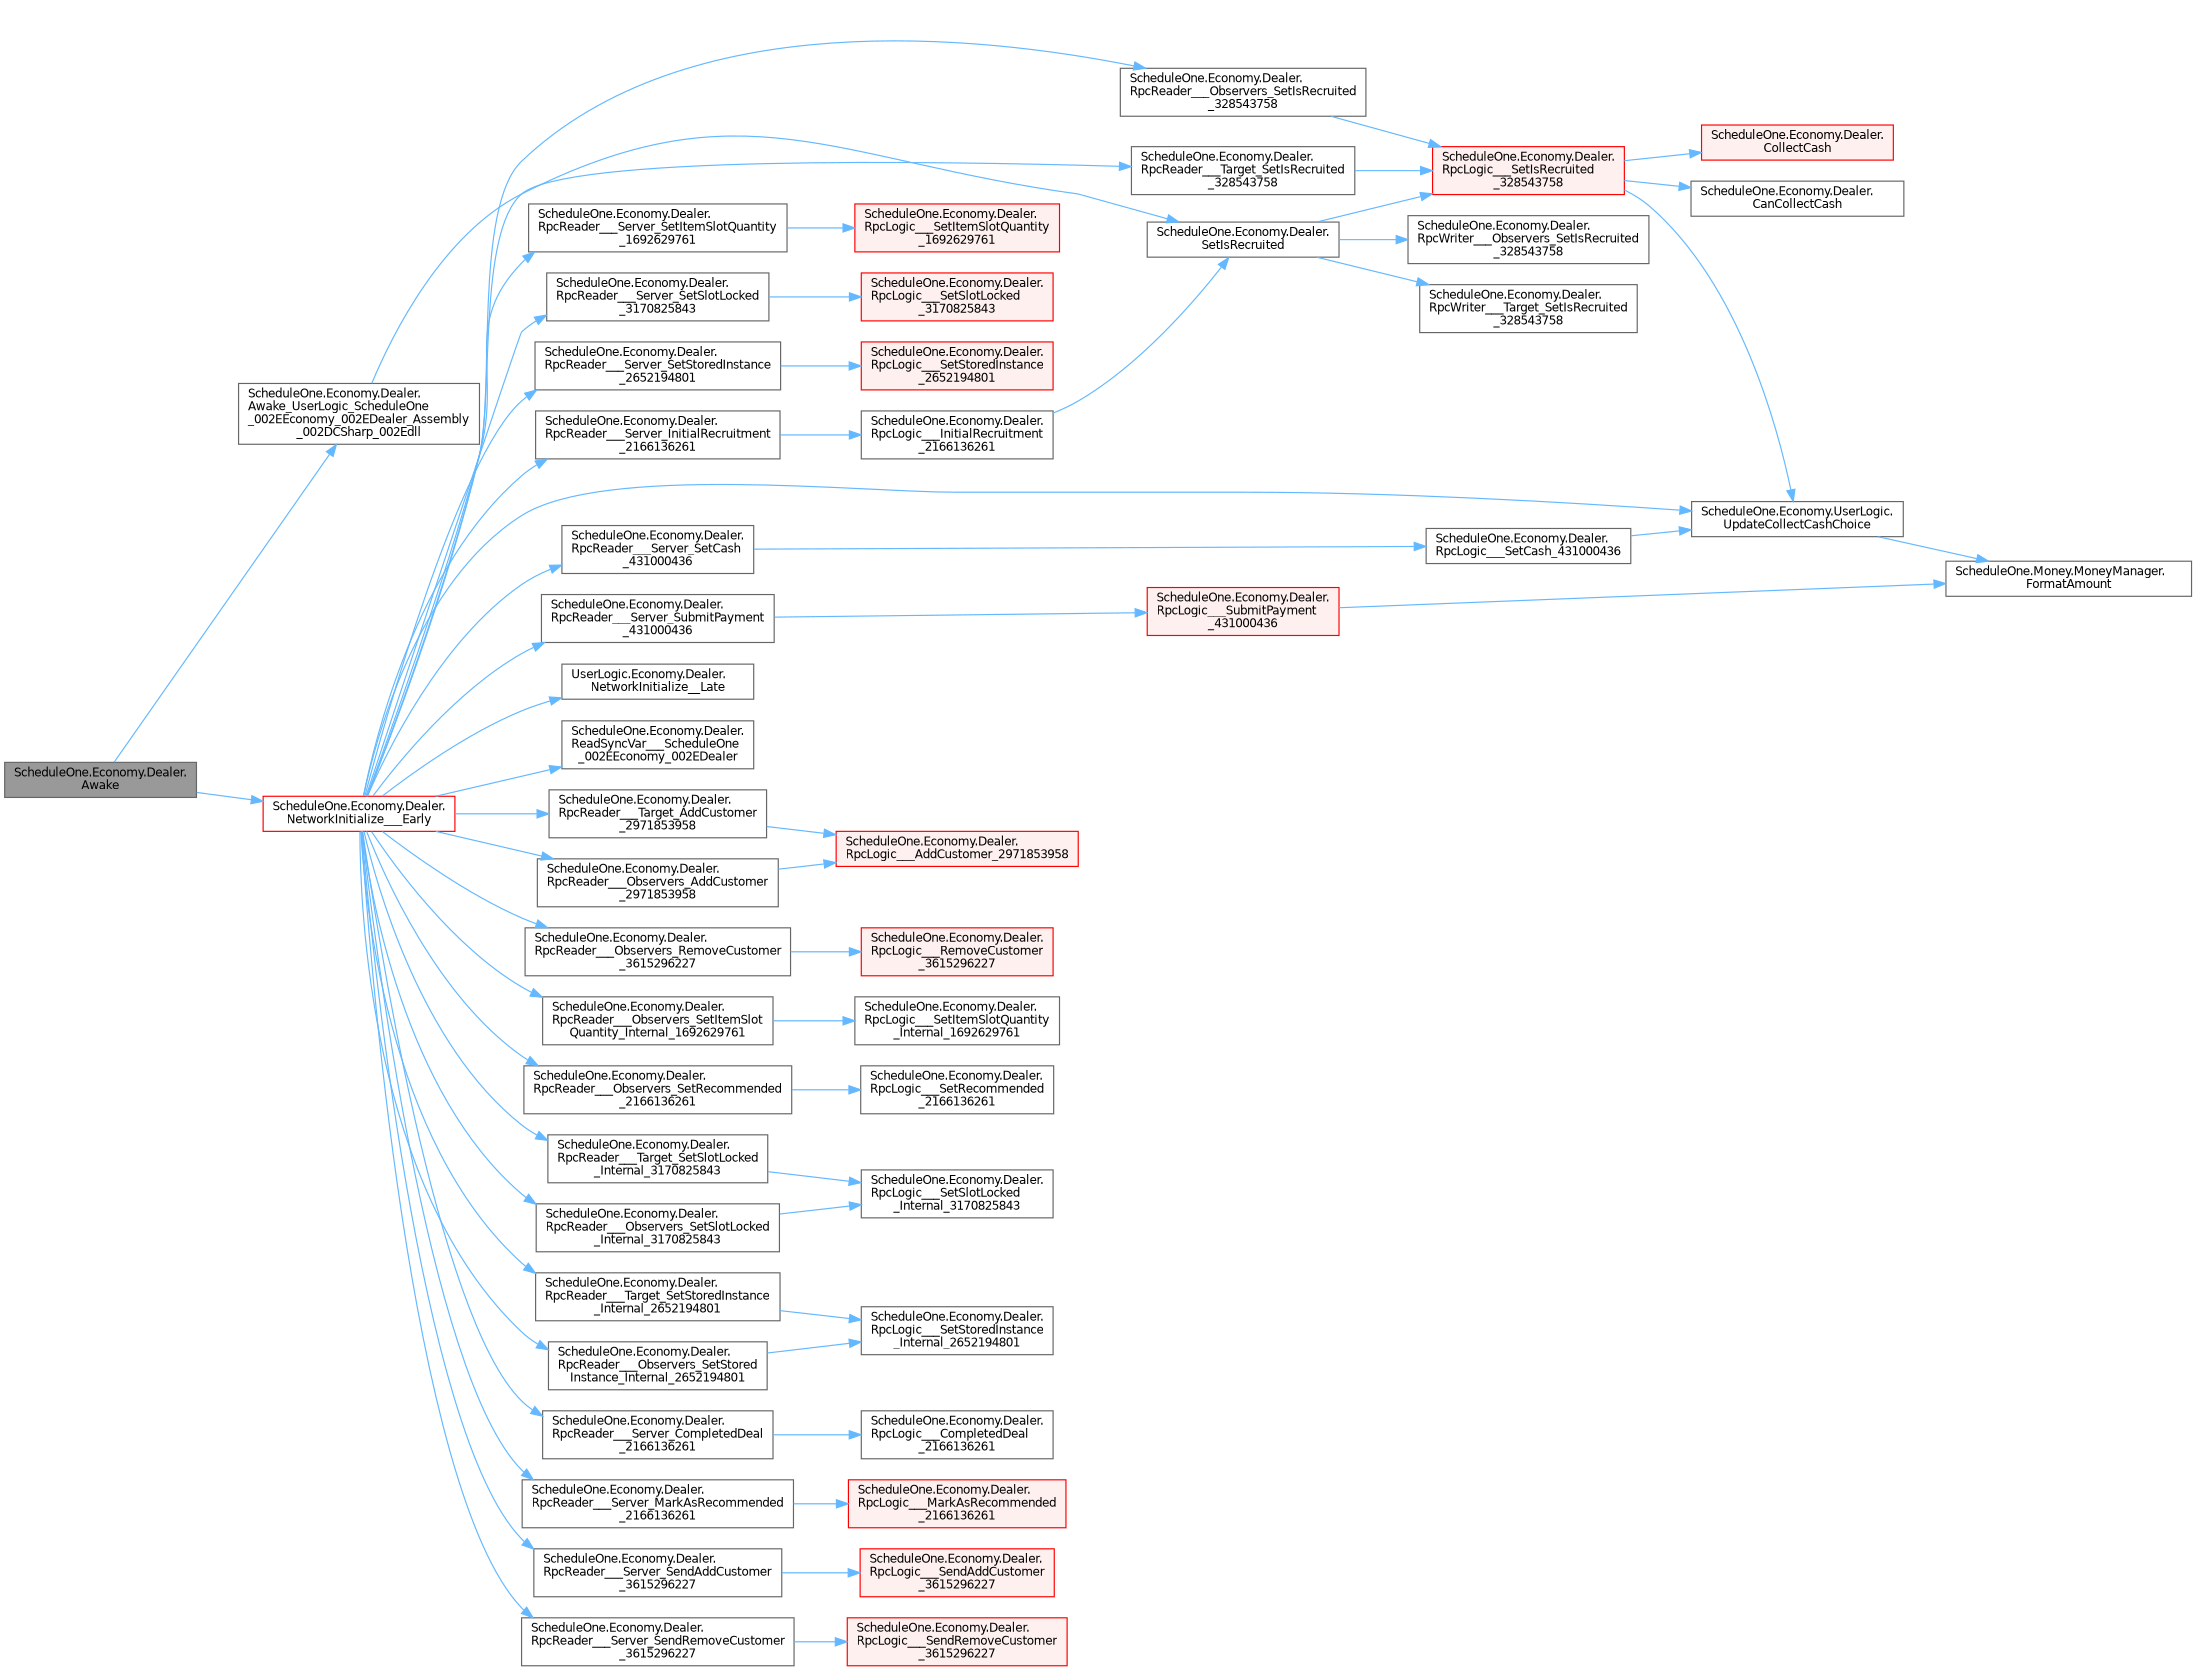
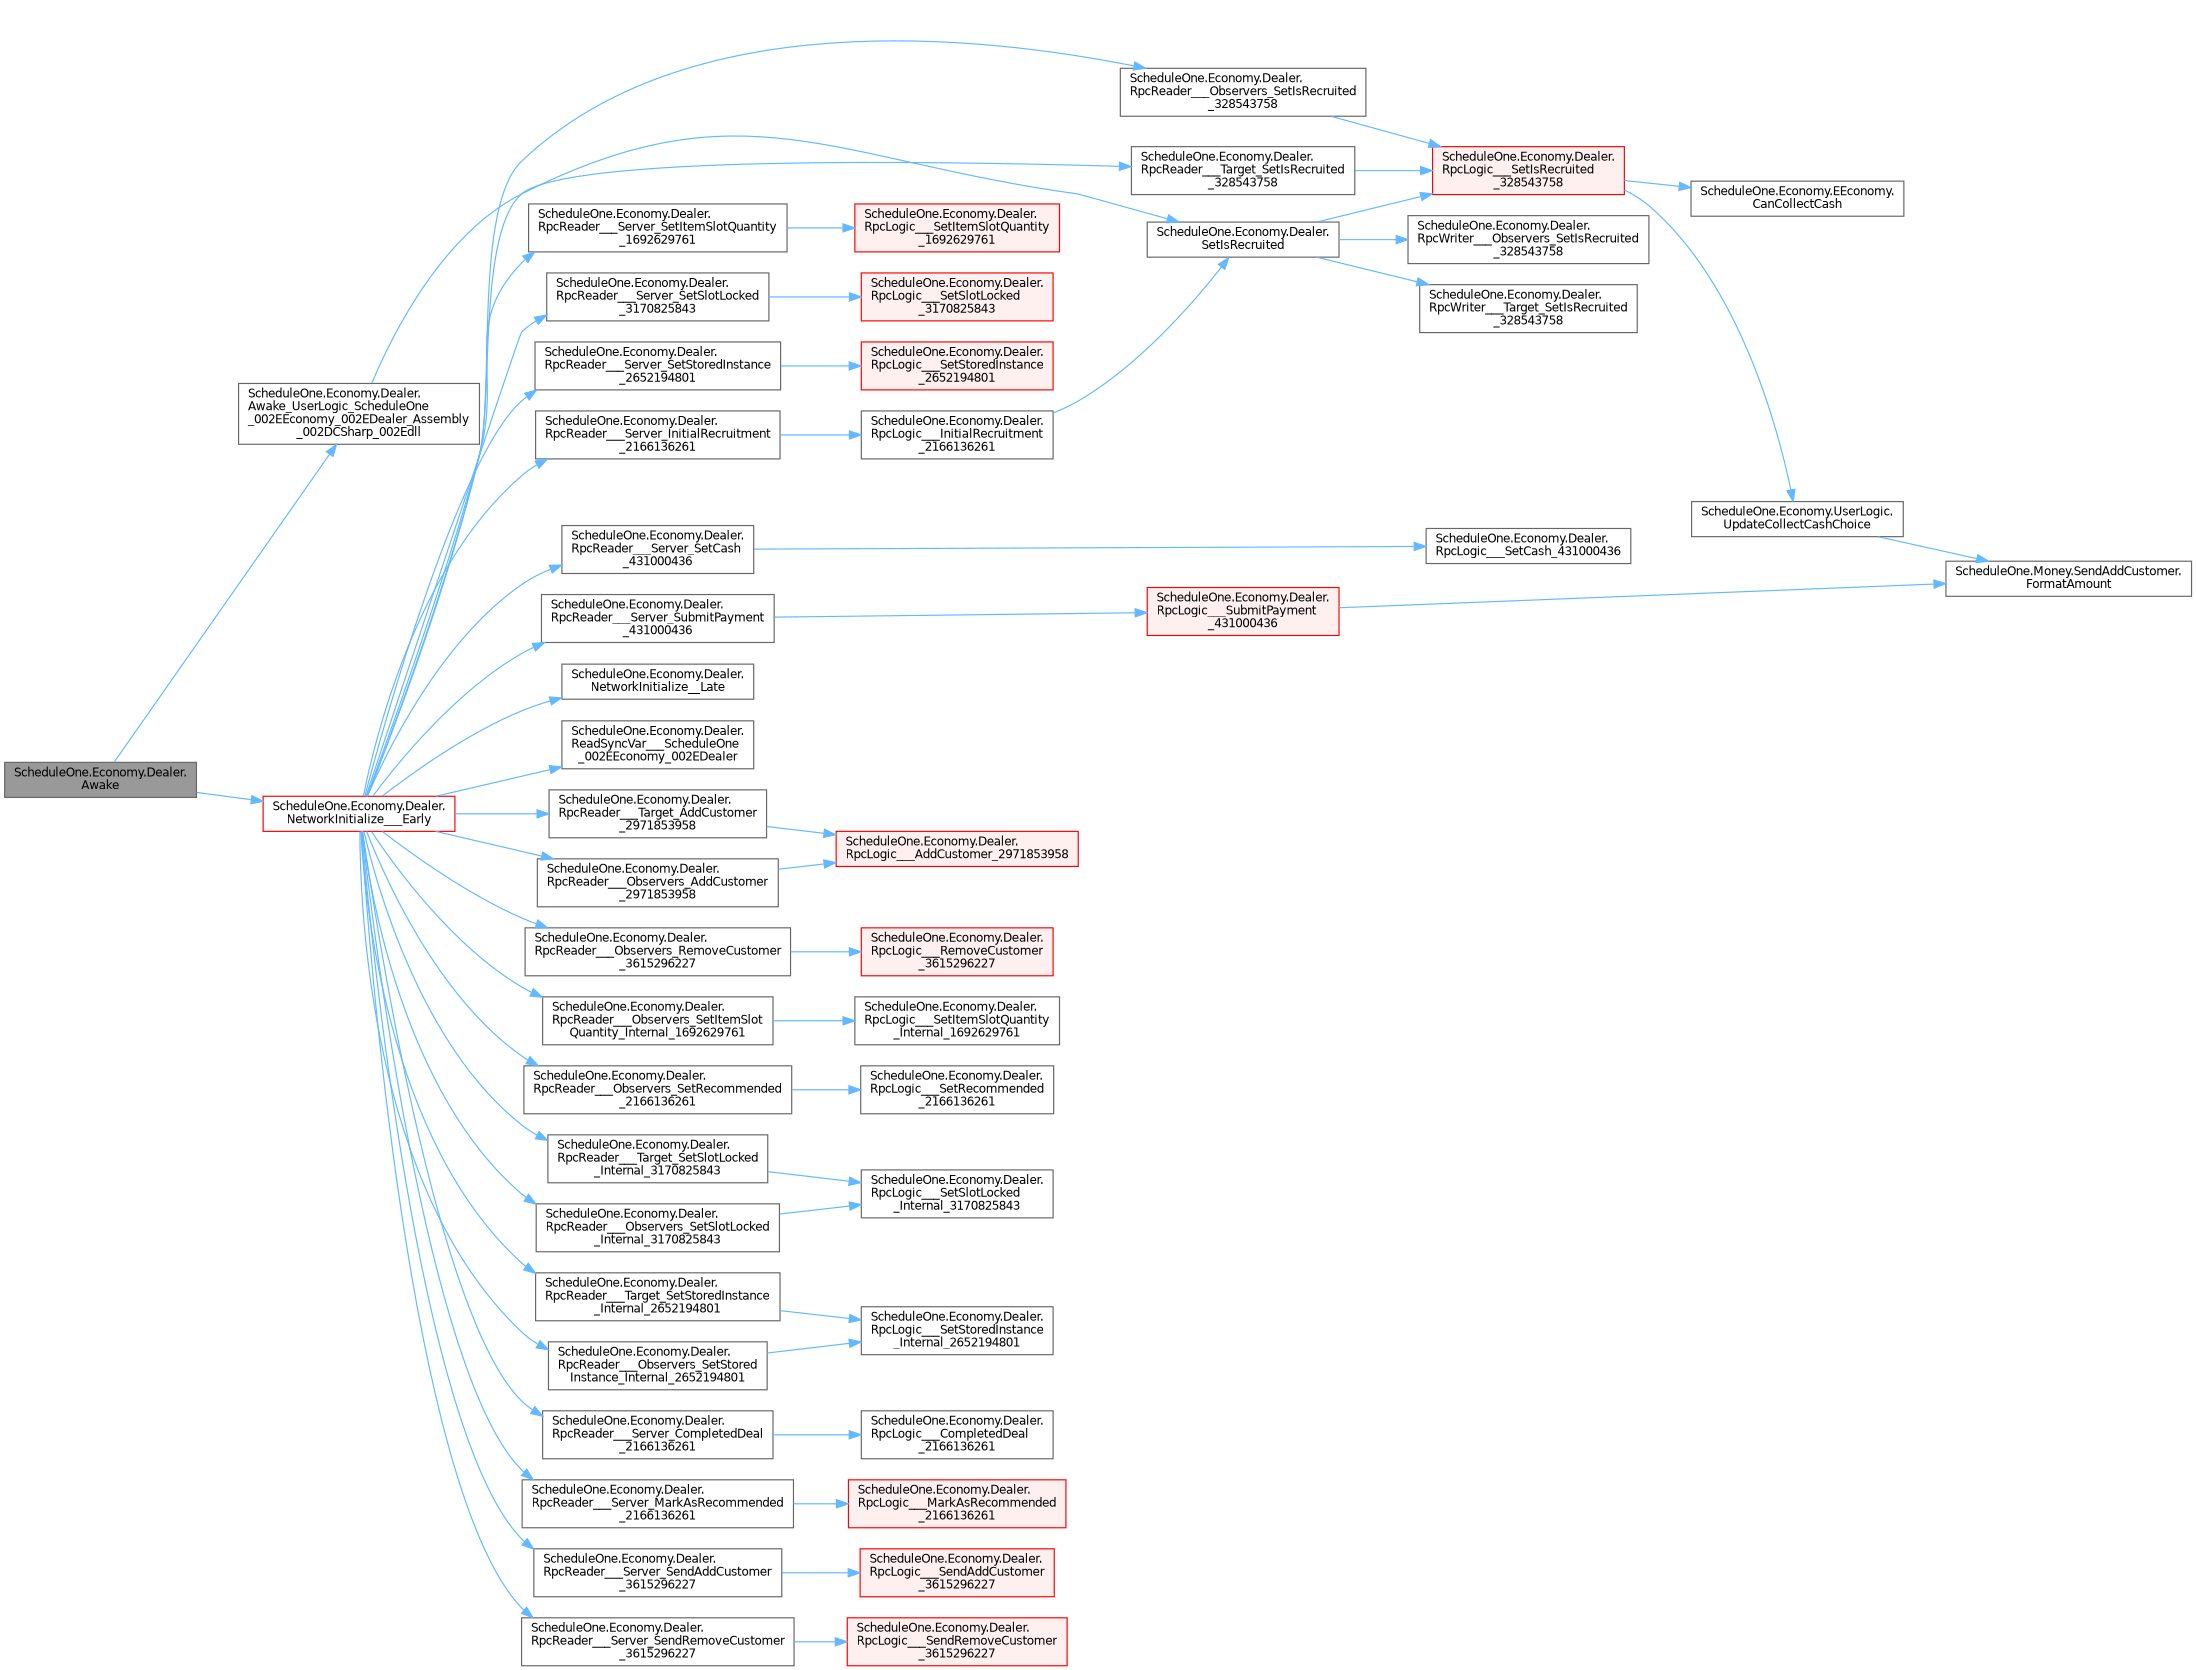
node "ScheduleOne.Economy.Dealer. CollectCash": removed
node "ScheduleOne.Economy.Dealer. CanCollectCash": label "ScheduleOne.Economy.Dealer. CanCollectCash" -> "ScheduleOne.Economy.EEconomy. CanCollectCash"
edge "ScheduleOne.Economy.Dealer. NetworkInitialize___Early" -> "ScheduleOne.Economy.UserLogic. UpdateCollectCashChoice": removed
edge "ScheduleOne.Economy.Dealer. RpcLogic___SetCash_431000436" -> "ScheduleOne.Economy.UserLogic. UpdateCollectCashChoice": removed
node "ScheduleOne.Money.MoneyManager. FormatAmount": label "ScheduleOne.Money.MoneyManager. FormatAmount" -> "ScheduleOne.Money.SendAddCustomer. FormatAmount"
node "UserLogic.Economy.Dealer. NetworkInitialize__Late": label "UserLogic.Economy.Dealer. NetworkInitialize__Late" -> "ScheduleOne.Economy.Dealer. NetworkInitialize__Late"
